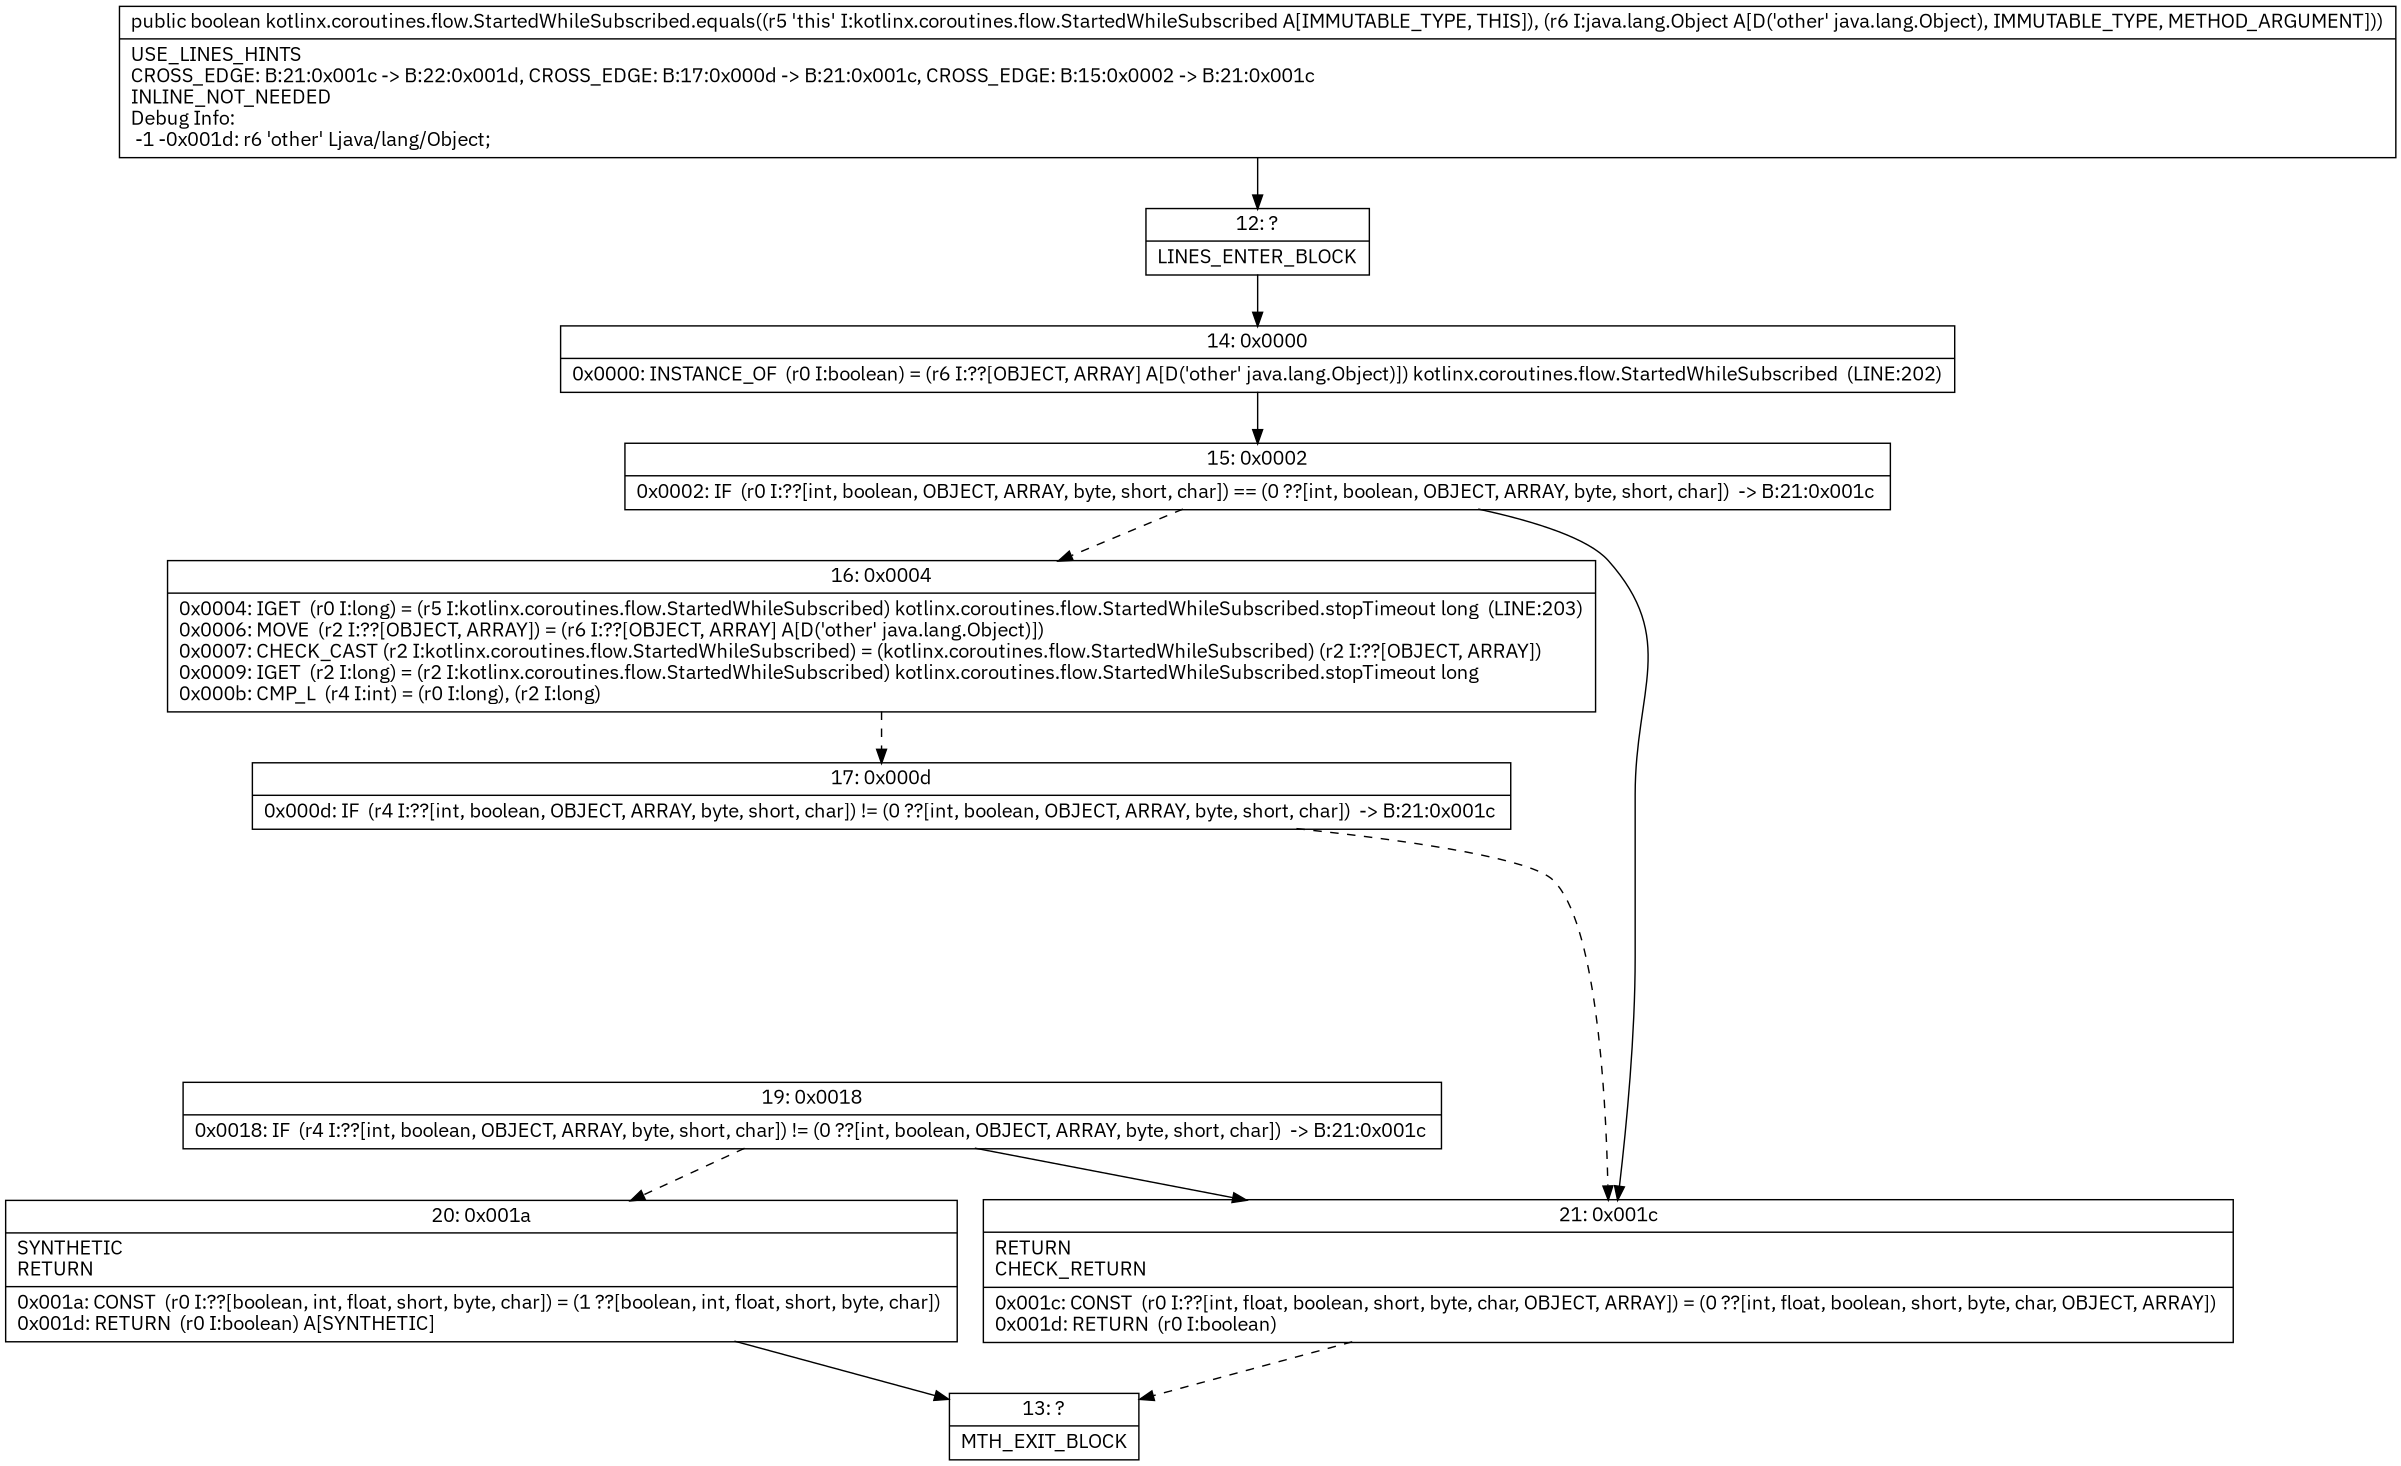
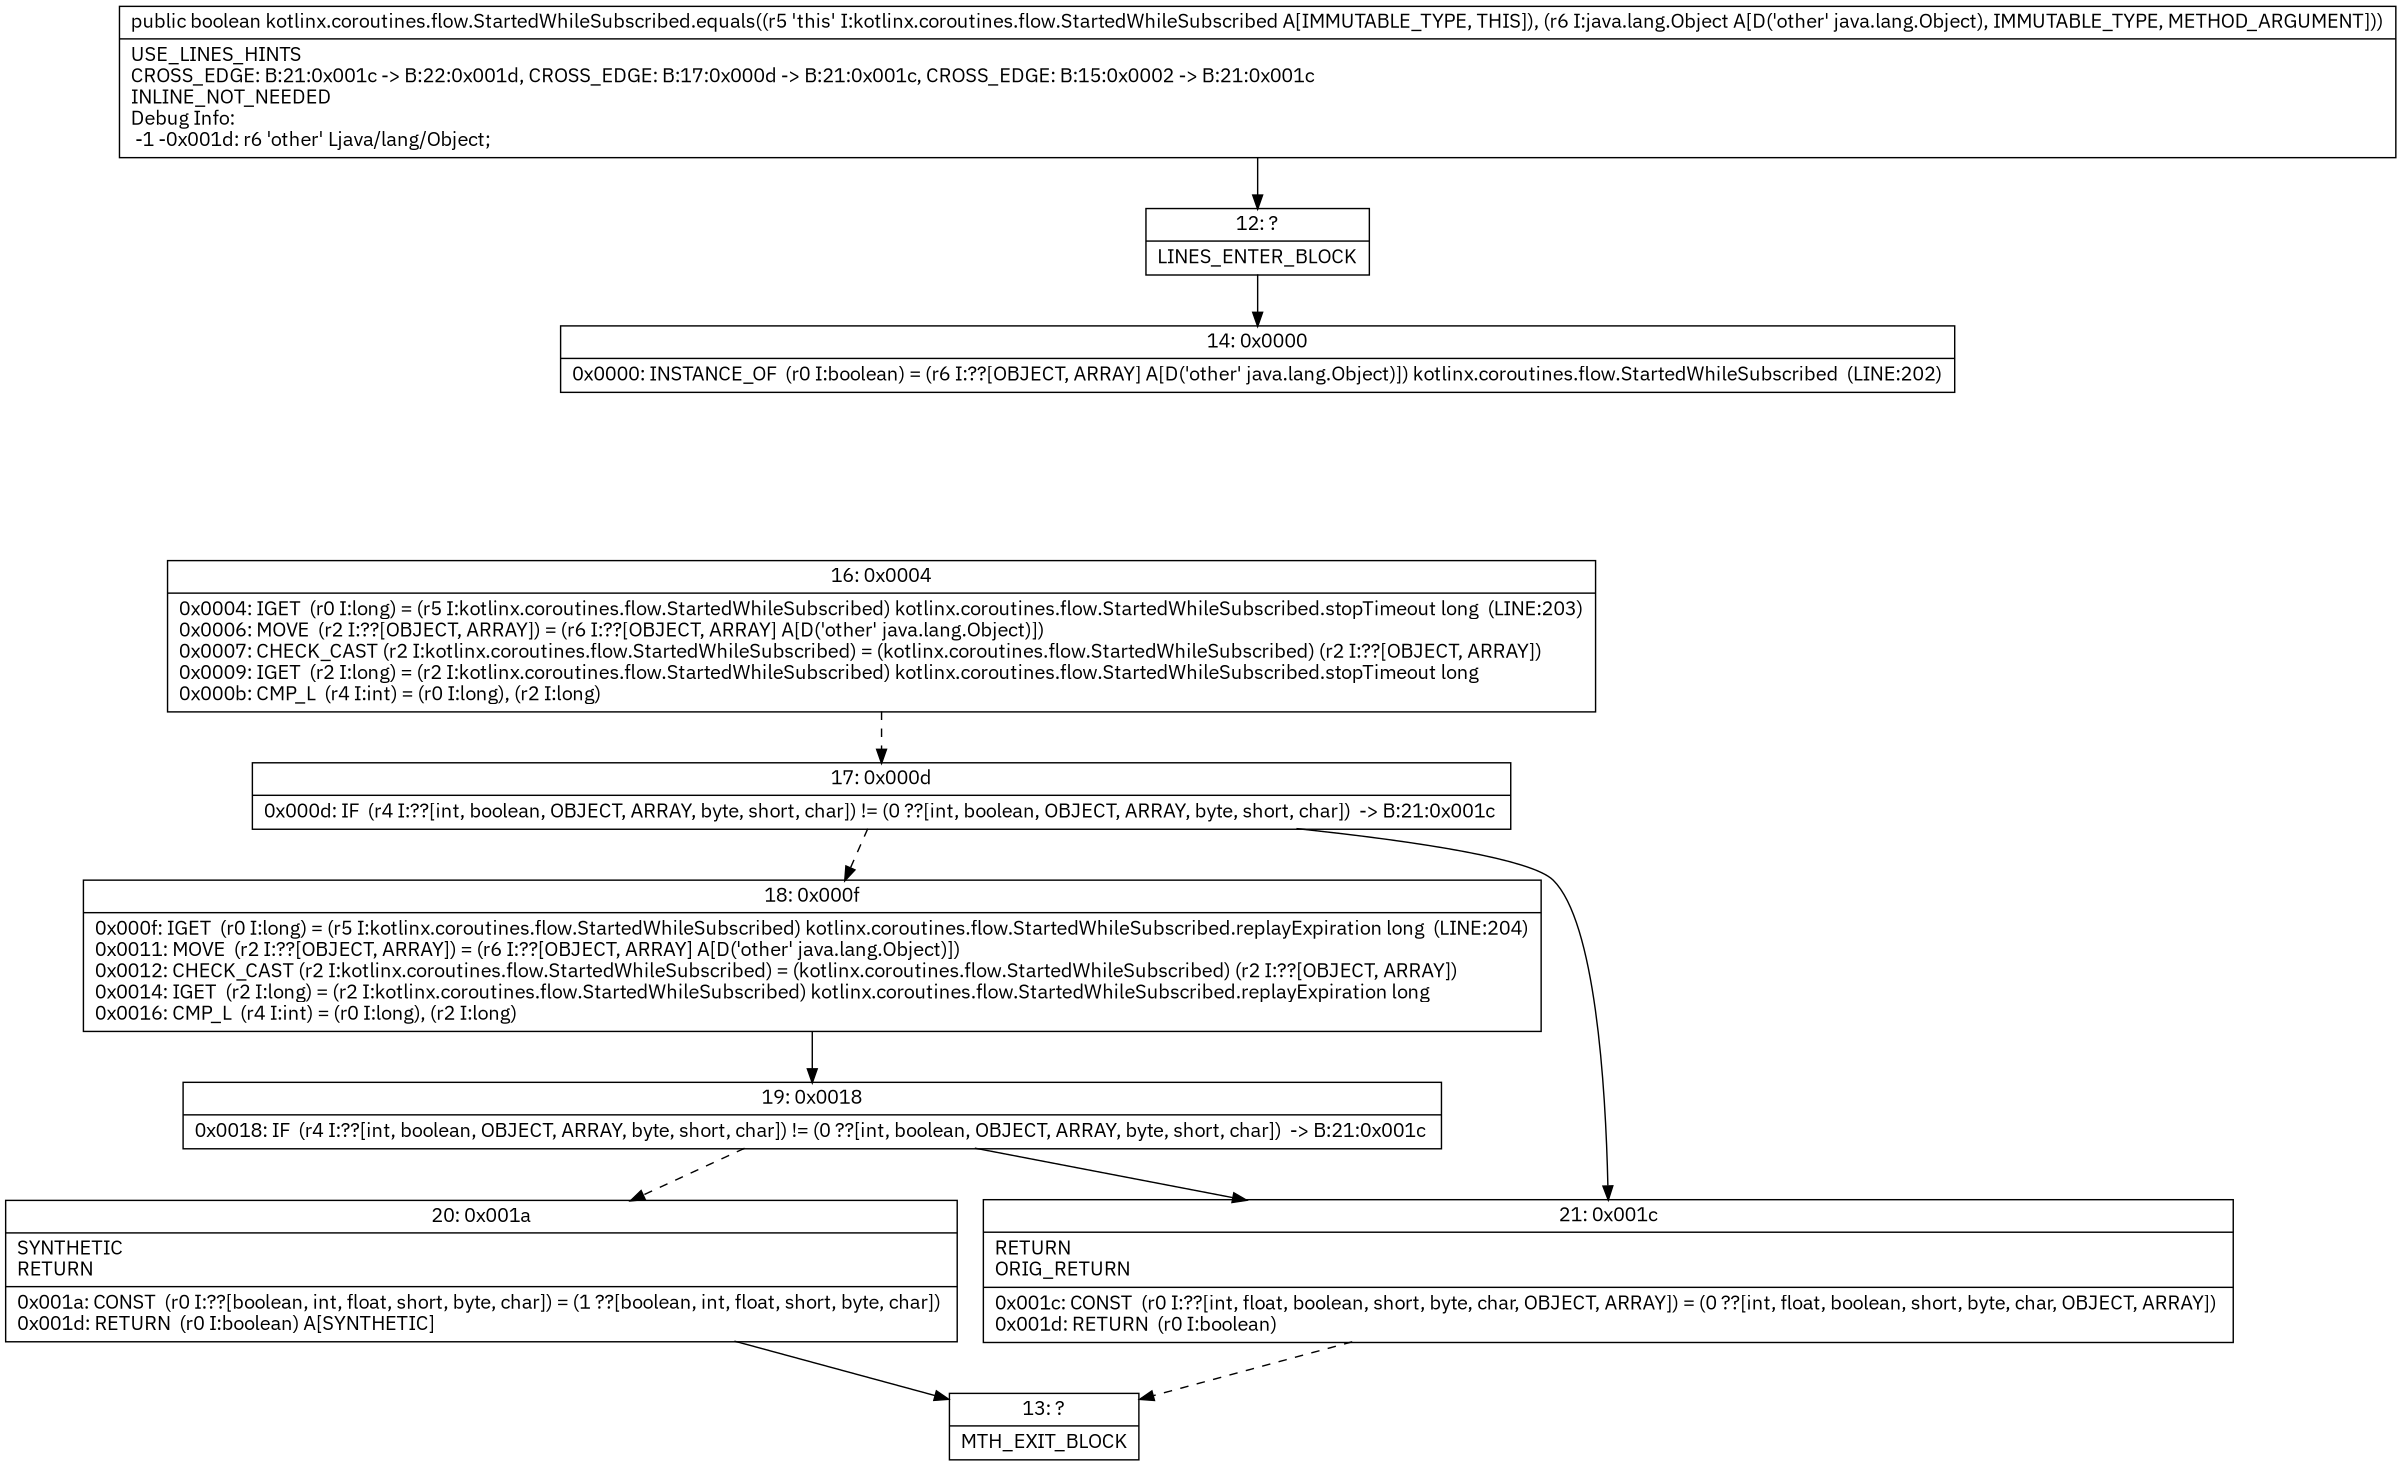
node "15: 0x0002": removed
edge "17: 0x000d" -> "21: 0x001c": style dashed -> solid
node "18: 0x000f": added
node "21: 0x001c": text "CHECK_RETURN" -> "ORIG_RETURN"
